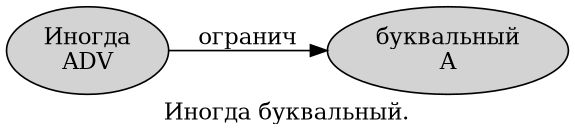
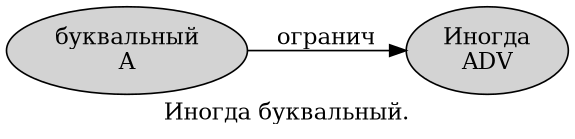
edge "Иногда ADV" -> "буквальный A": reversed
